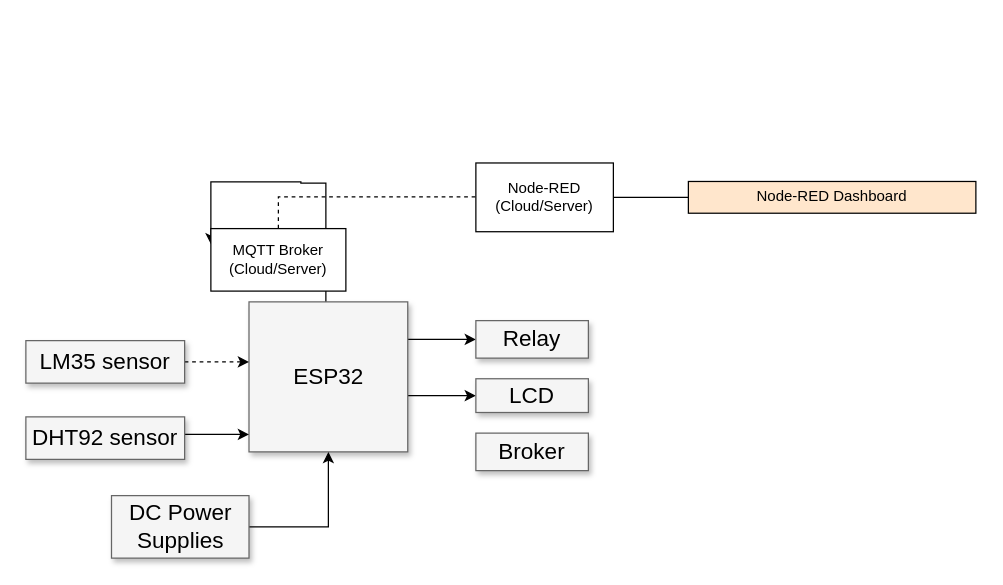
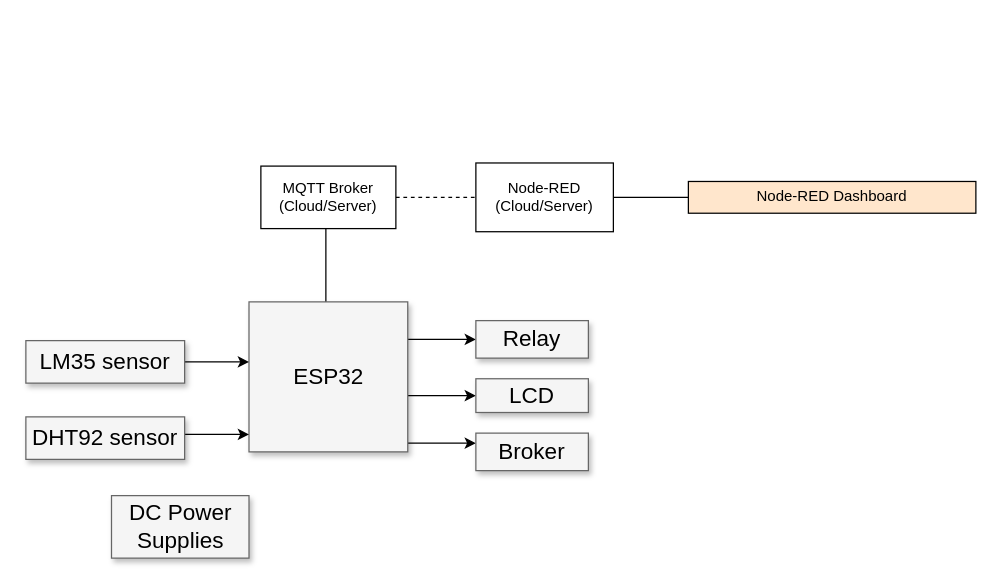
node "MQTT Broker (Cloud/Server)": moved (278, 260) -> (328, 197)
edge "LM35 sensor" -> "ESP32": style dashed -> solid
edge "ESP32" -> "Broker": added
edge "DC Power Supplies" -> "ESP32": removed
